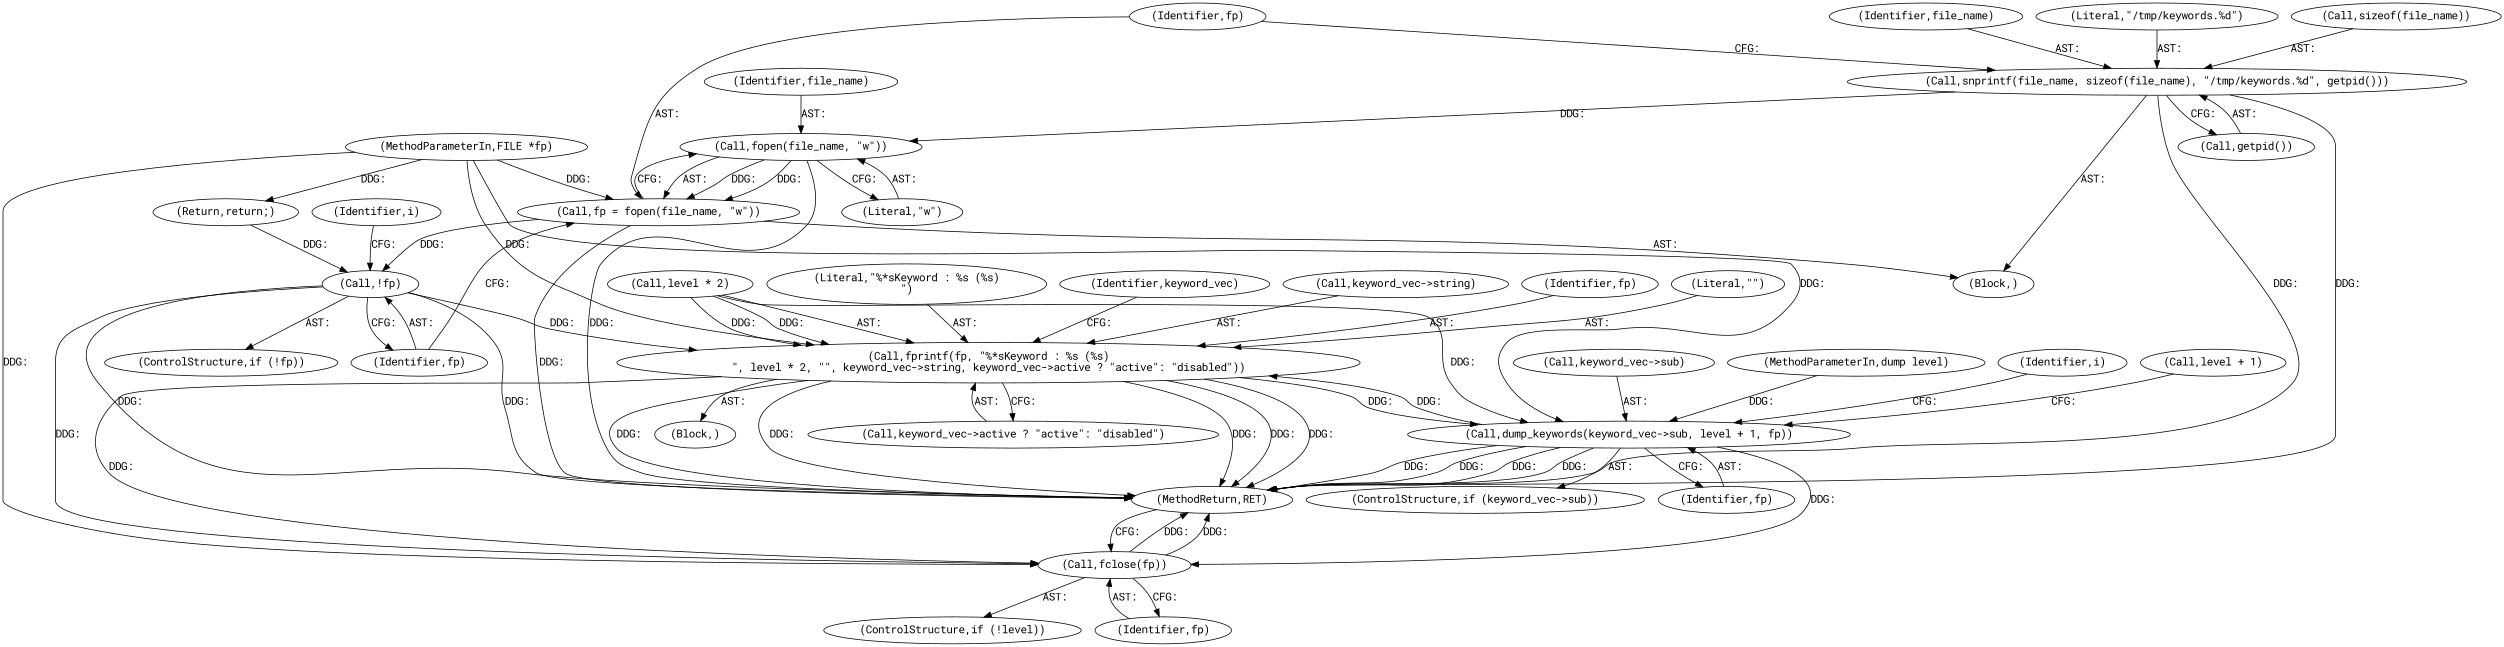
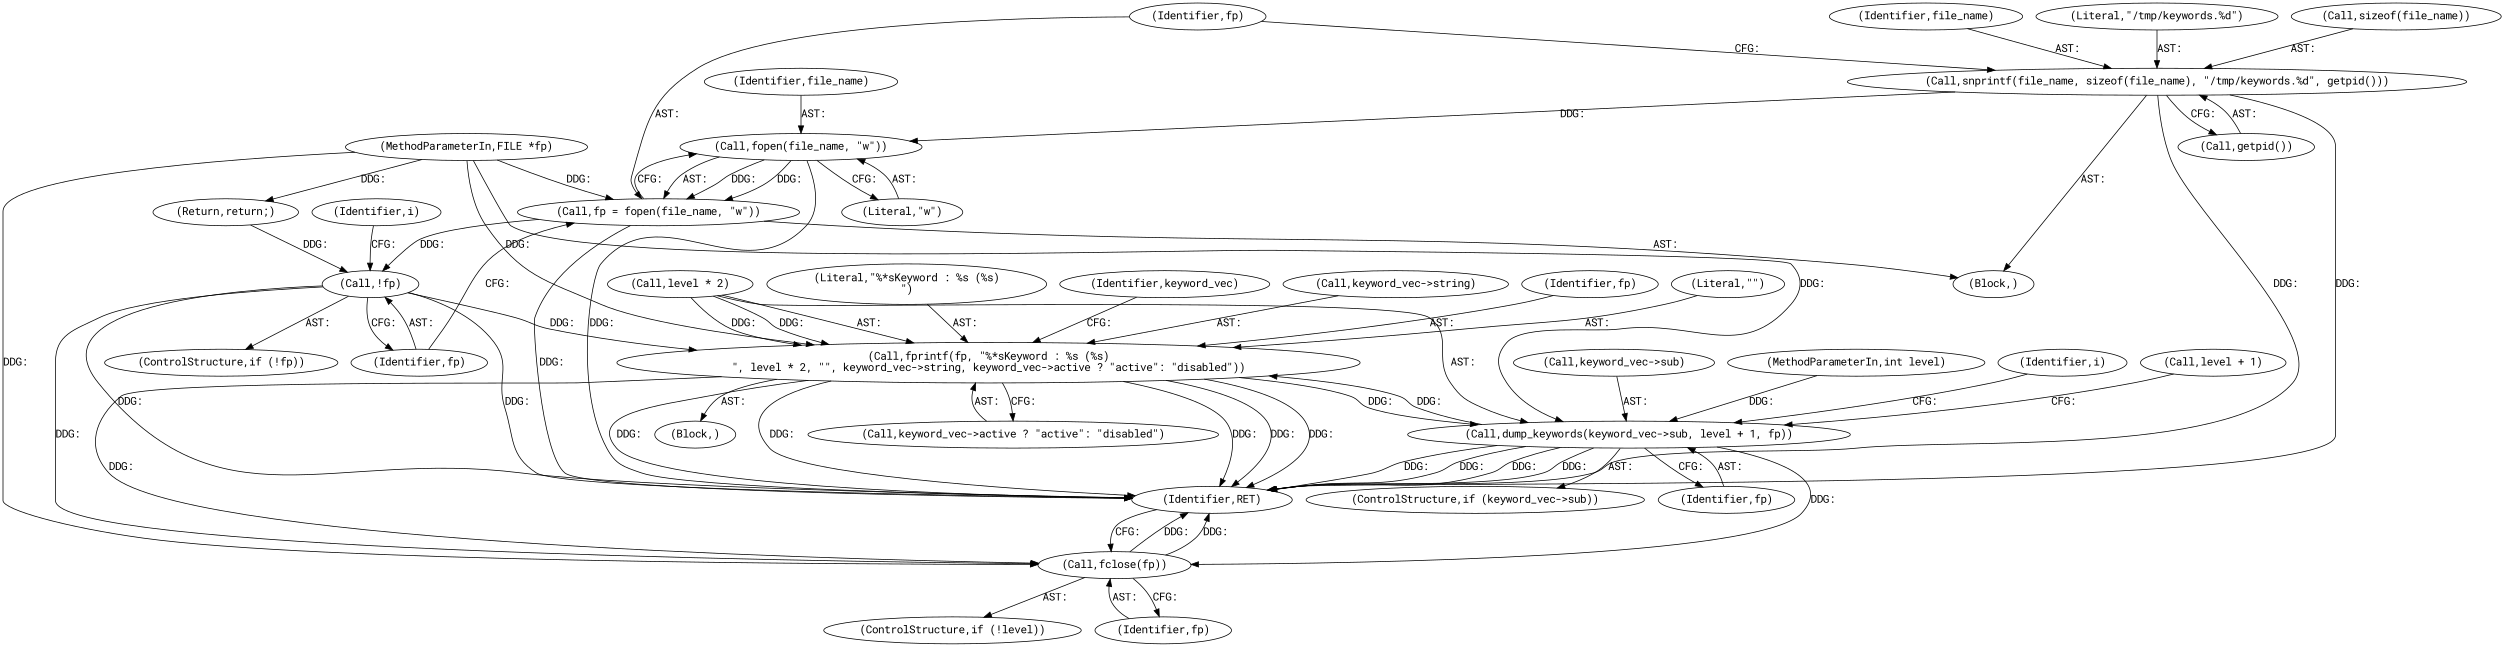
edge "(Call,level * 2)" -> "(Call,dump_keywords(keyword_vec->sub, level + 1, fp))": label "DDG: " -> "AST: "
node "(MethodParameterIn,dump level)": label "(MethodParameterIn,dump level)" -> "(MethodParameterIn,int level)"
node "(MethodReturn,RET)": label "(MethodReturn,RET)" -> "(Identifier,RET)"
